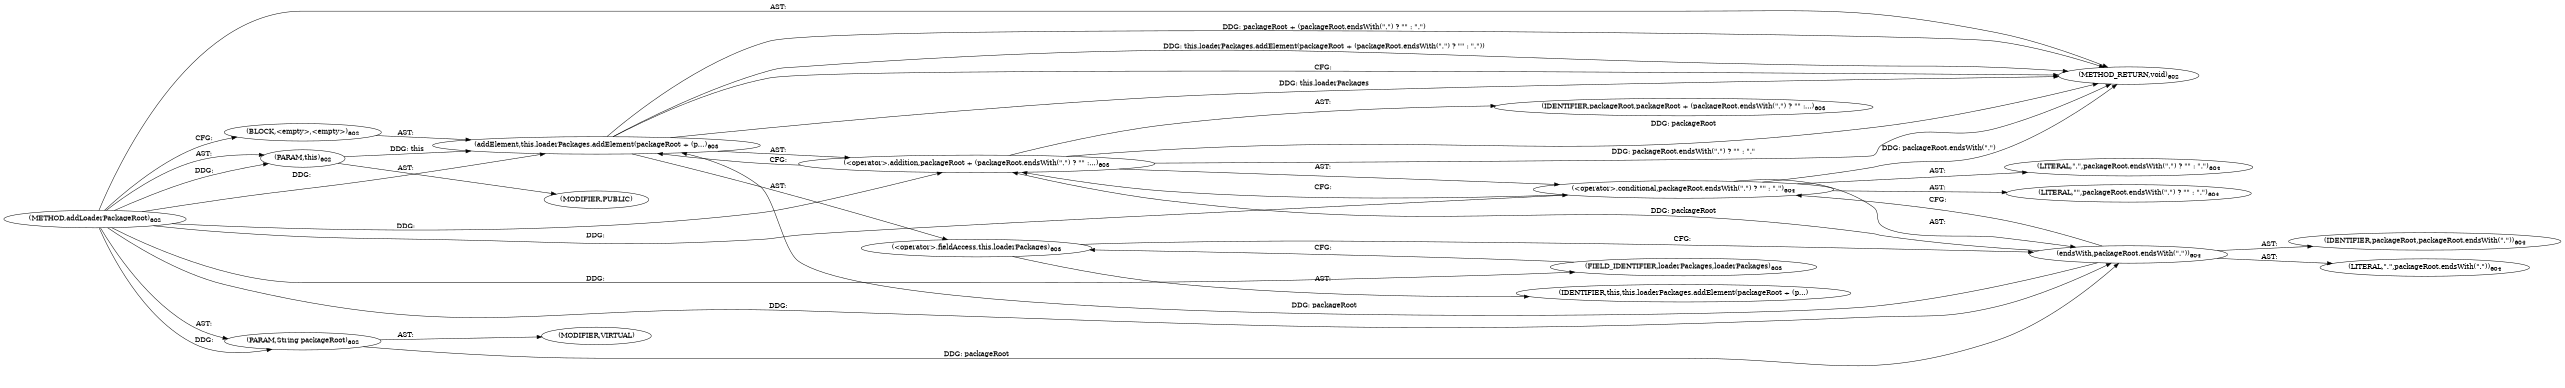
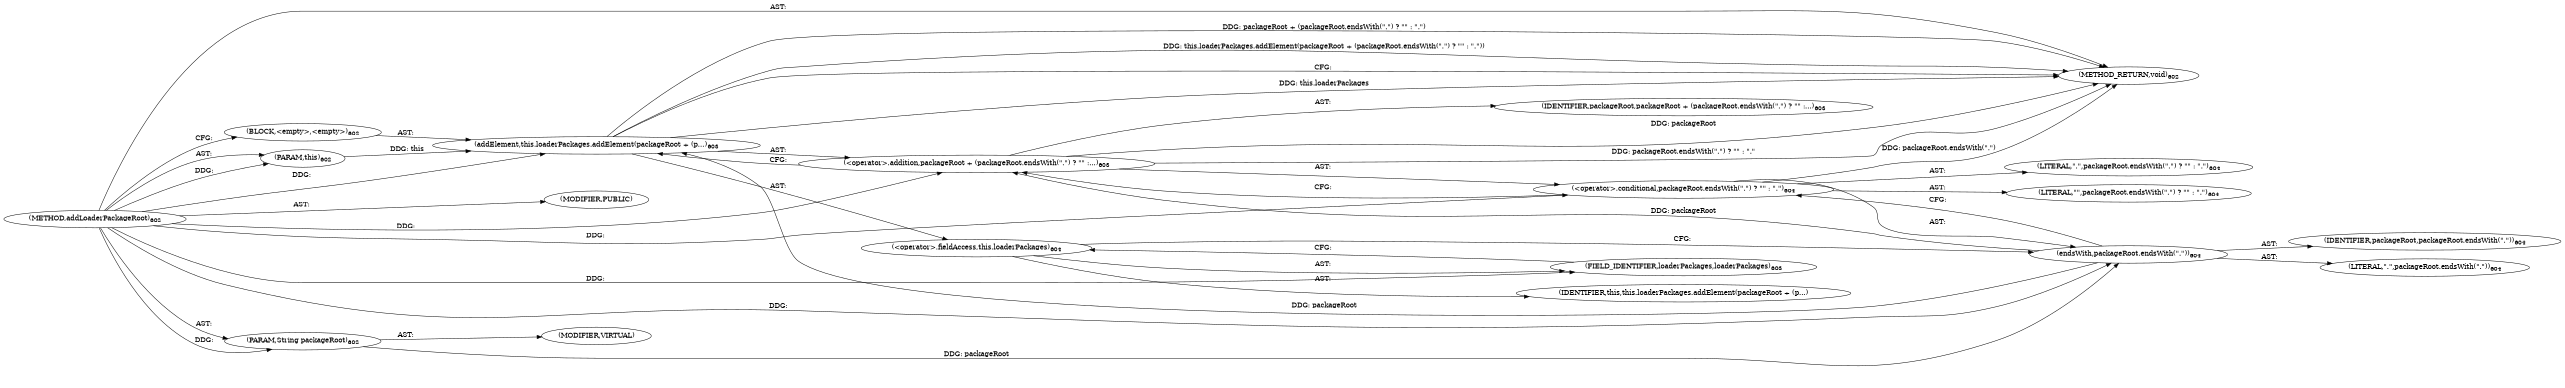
edge "(PARAM,this)" -> "(MODIFIER,PUBLIC)": now "(METHOD,addLoaderPackageRoot)" -> "(MODIFIER,PUBLIC)"
node "(<operator>.fieldAccess,this.loaderPackages)": text "603" -> "604"
edge "(<operator>.fieldAccess,this.loaderPackages)" -> "(FIELD_IDENTIFIER,loaderPackages,loaderPackages)": added, label "AST:"
